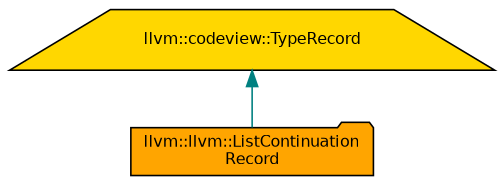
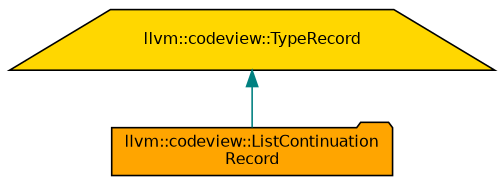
node "llvm::llvm::ListContinuation Record": label "llvm::llvm::ListContinuation Record" -> "llvm::codeview::ListContinuation Record"
